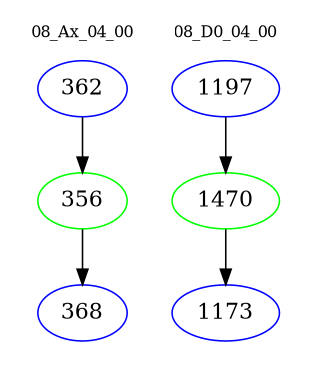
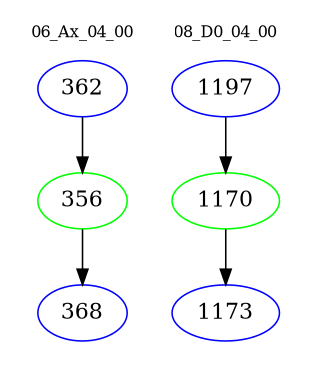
cluster "08_Ax_04_00": label "08_Ax_04_00" -> "06_Ax_04_00"
node "1470": label "1470" -> "1170"
